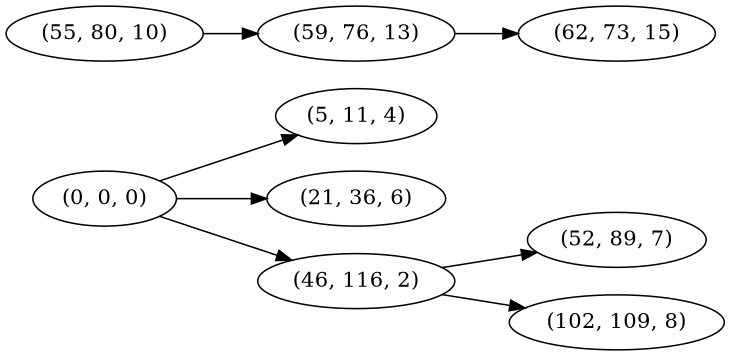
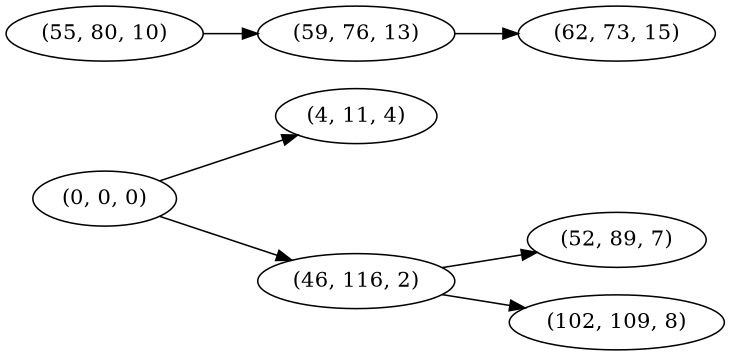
node "(5, 11, 4)": label "(5, 11, 4)" -> "(4, 11, 4)"
node "(21, 36, 6)": removed
